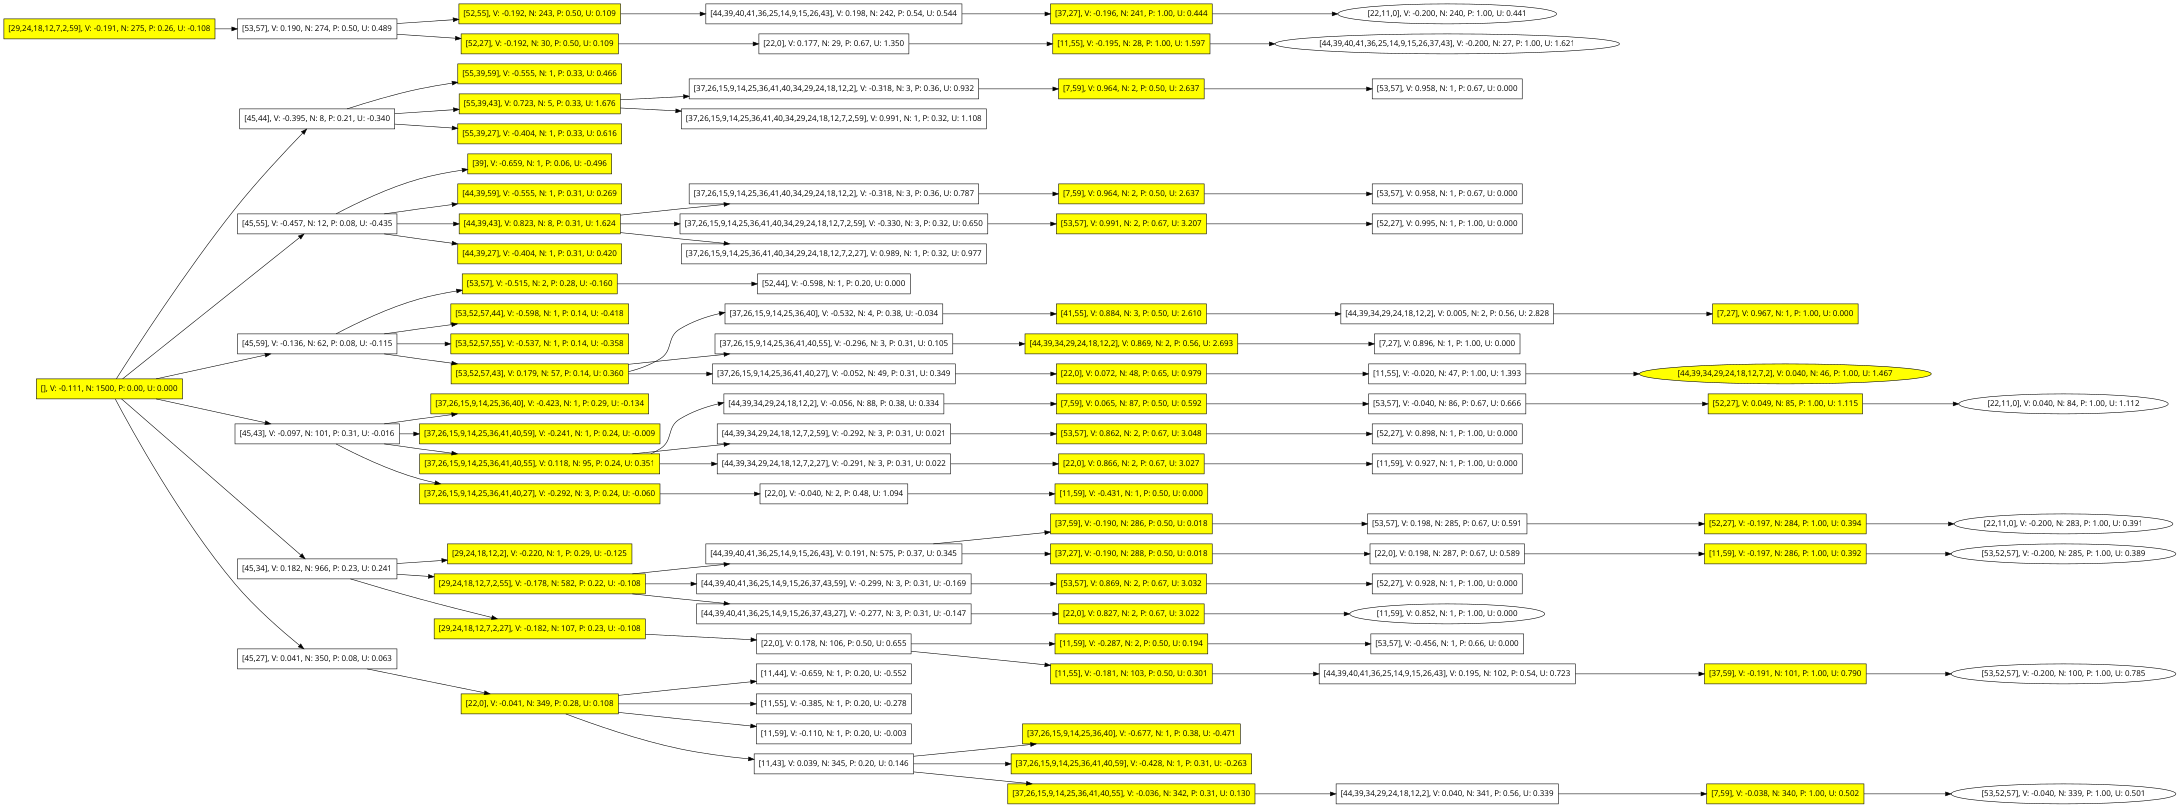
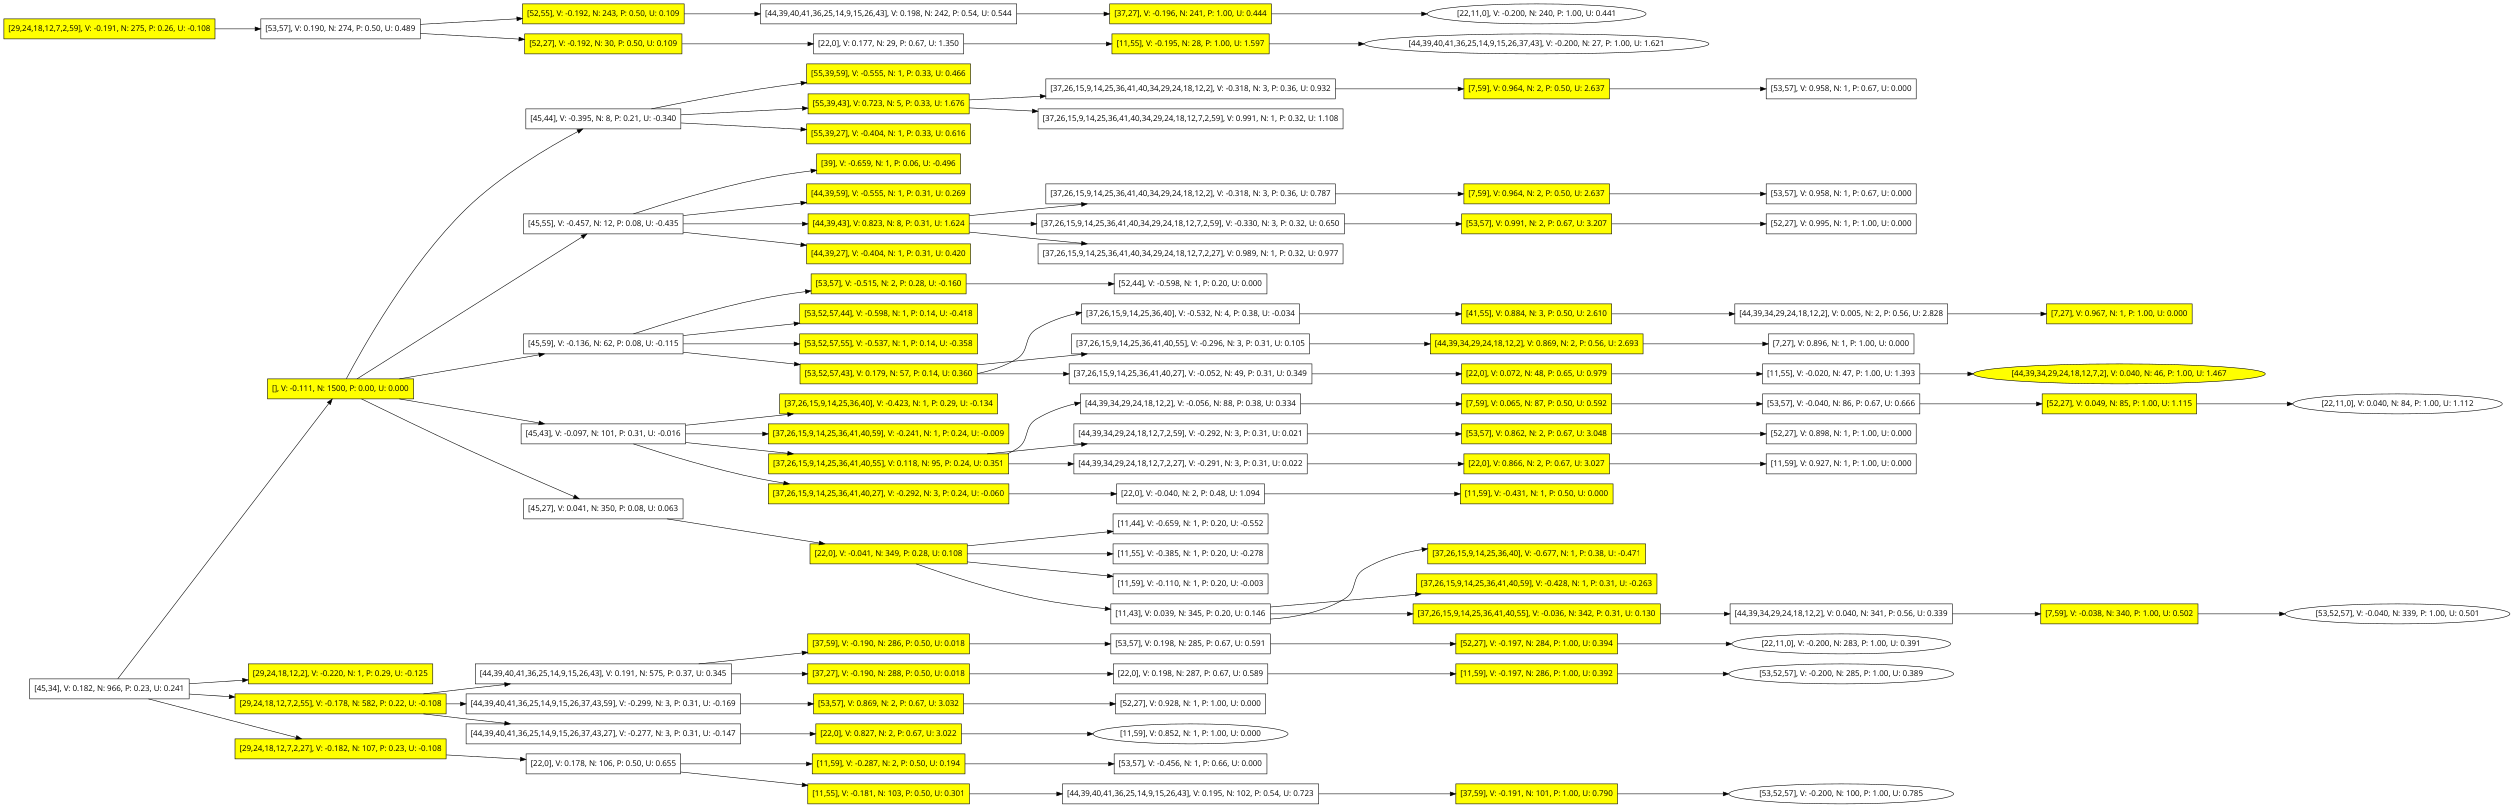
edge "[], V: -0.111, N: 1500, P: 0.00, U: 0.000" -> "[45,34], V: 0.182, N: 966, P: 0.23, U: 0.241": reversed
